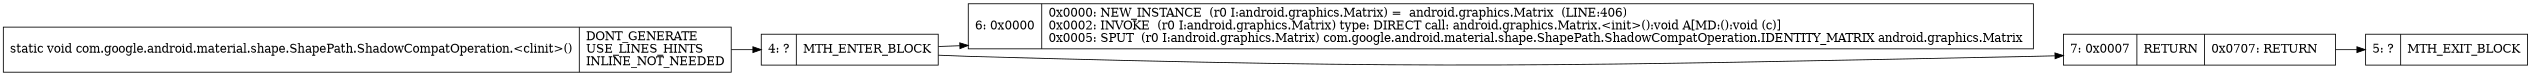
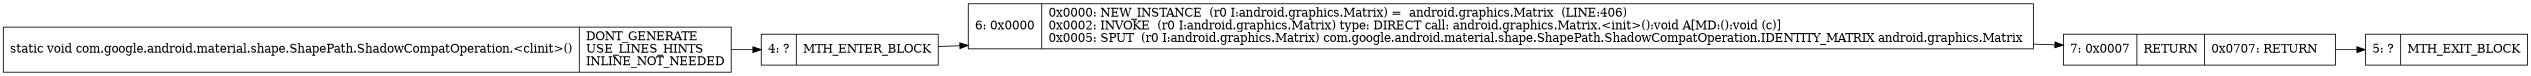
edge "4: ?" -> "7: 0x0007": now "6: 0x0000" -> "7: 0x0007"
